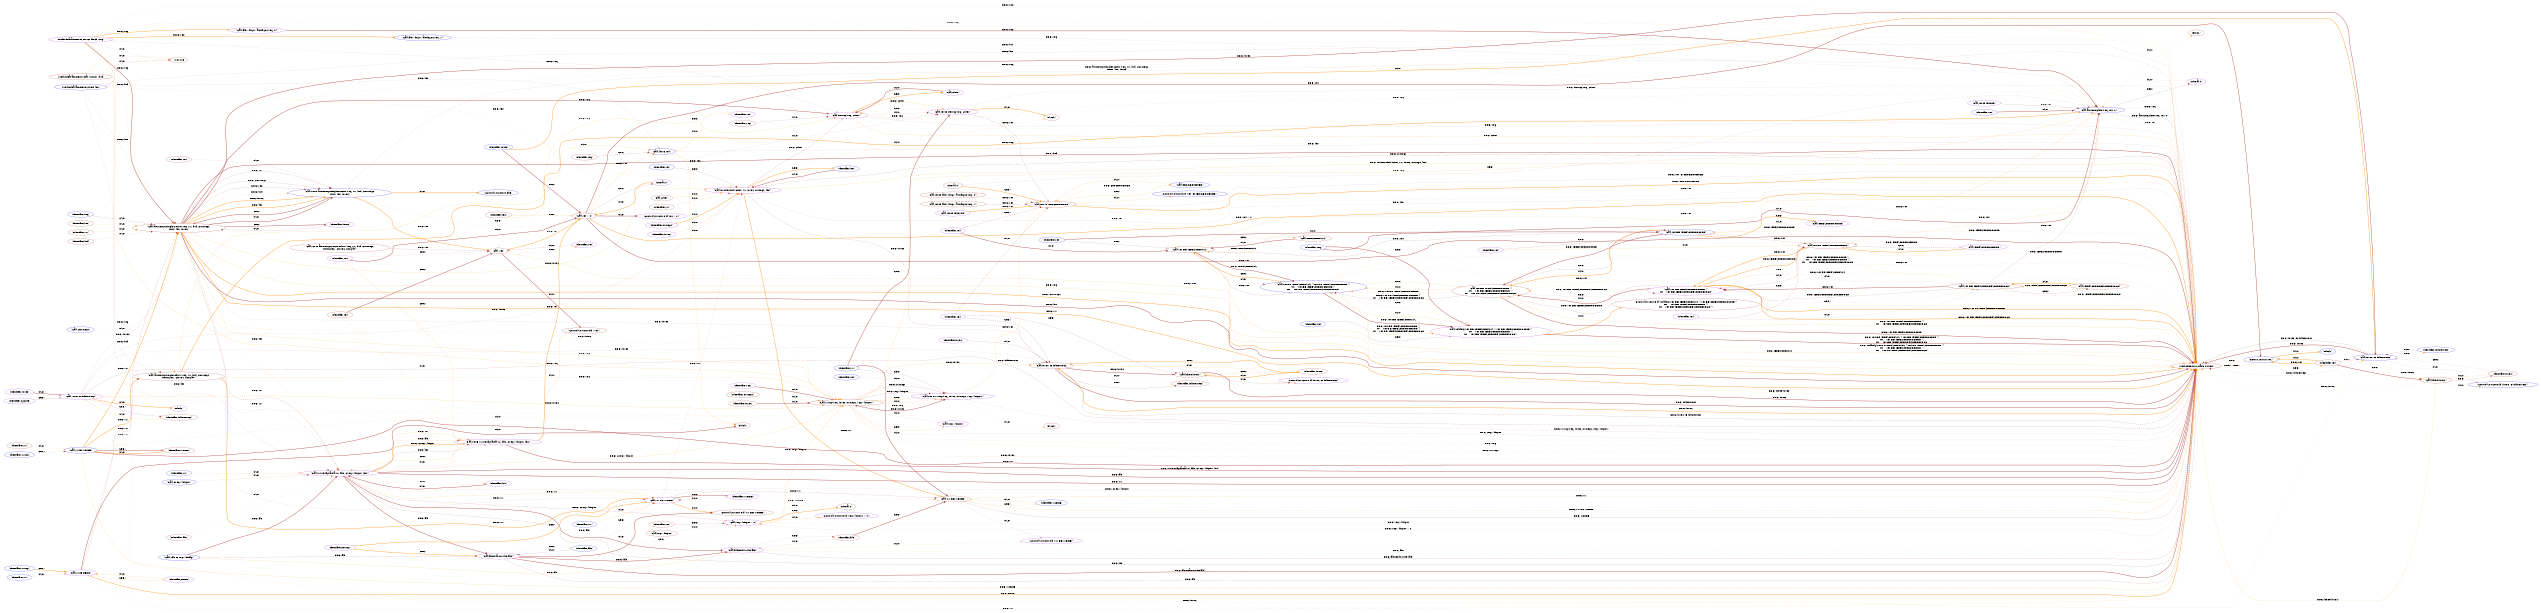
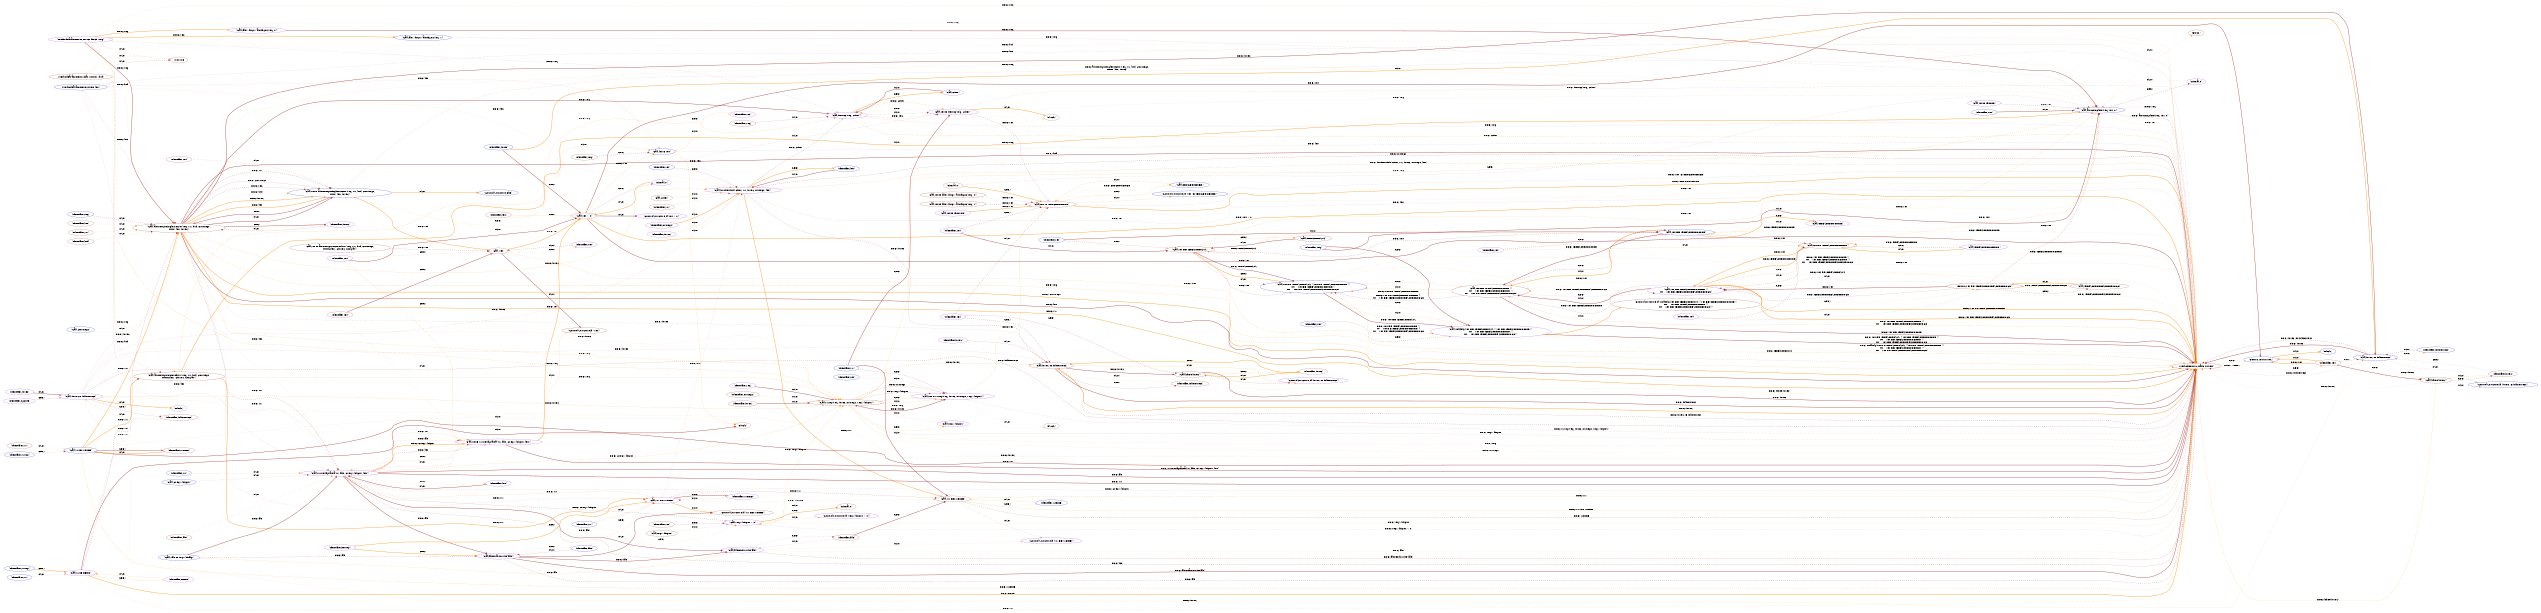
node "(Call,ret == -ERESTART_RESTARTBLOCK)": label "(Call,ret == -ERESTART_RESTARTBLOCK)" -> "(Return,ret == -ERESTART_RESTARTBLOCK)"
node "(Call,*user = inline_vecs)": label "(Call,*user = inline_vecs)" -> "(Call,*iovec = inline_vecs)"
